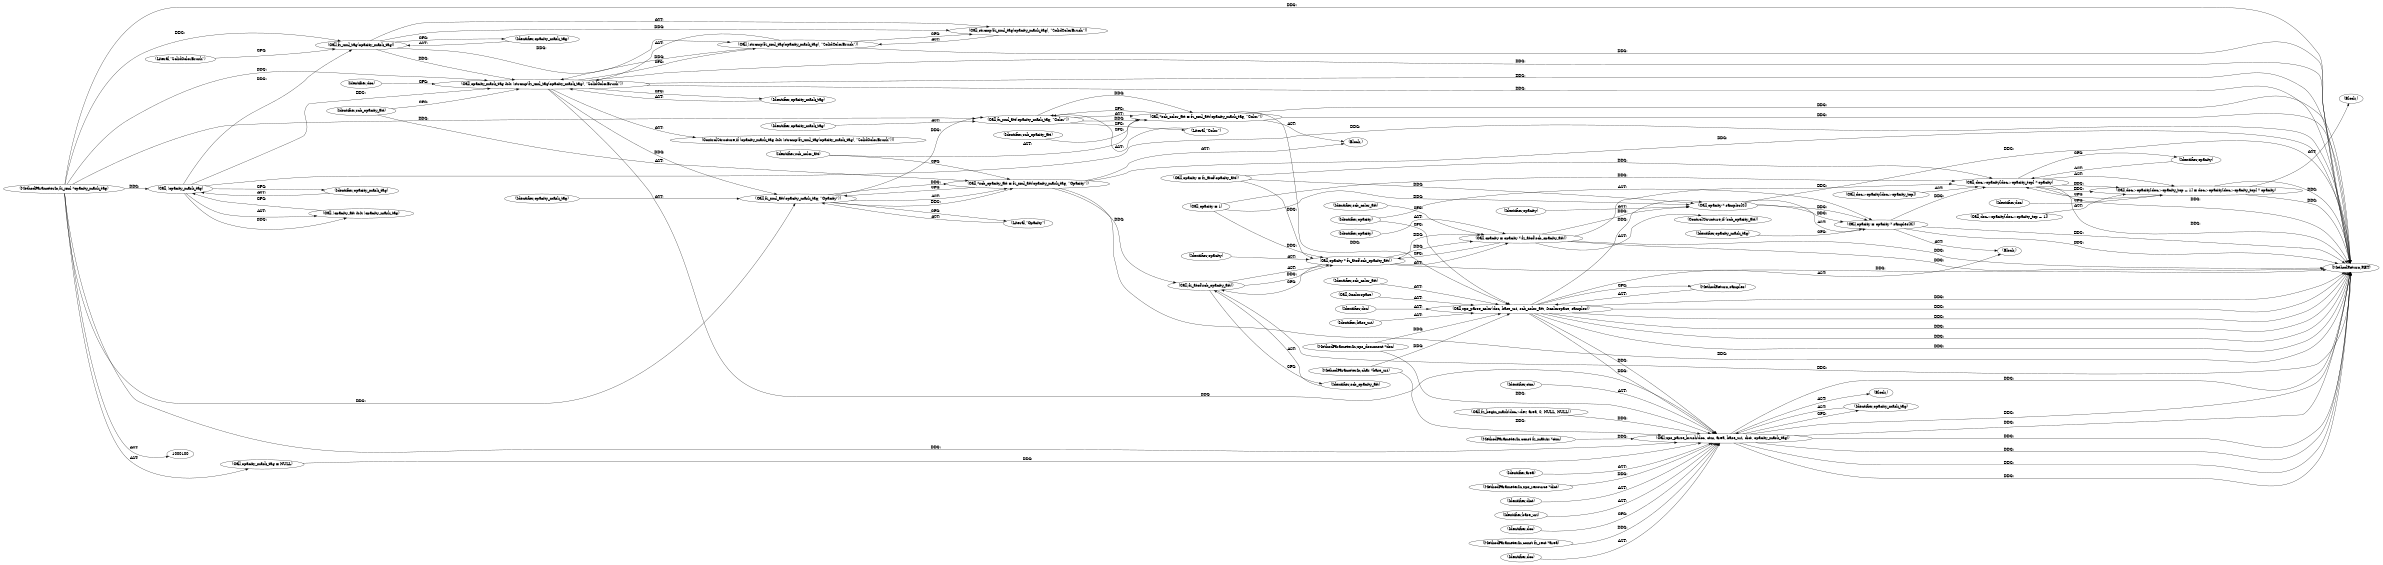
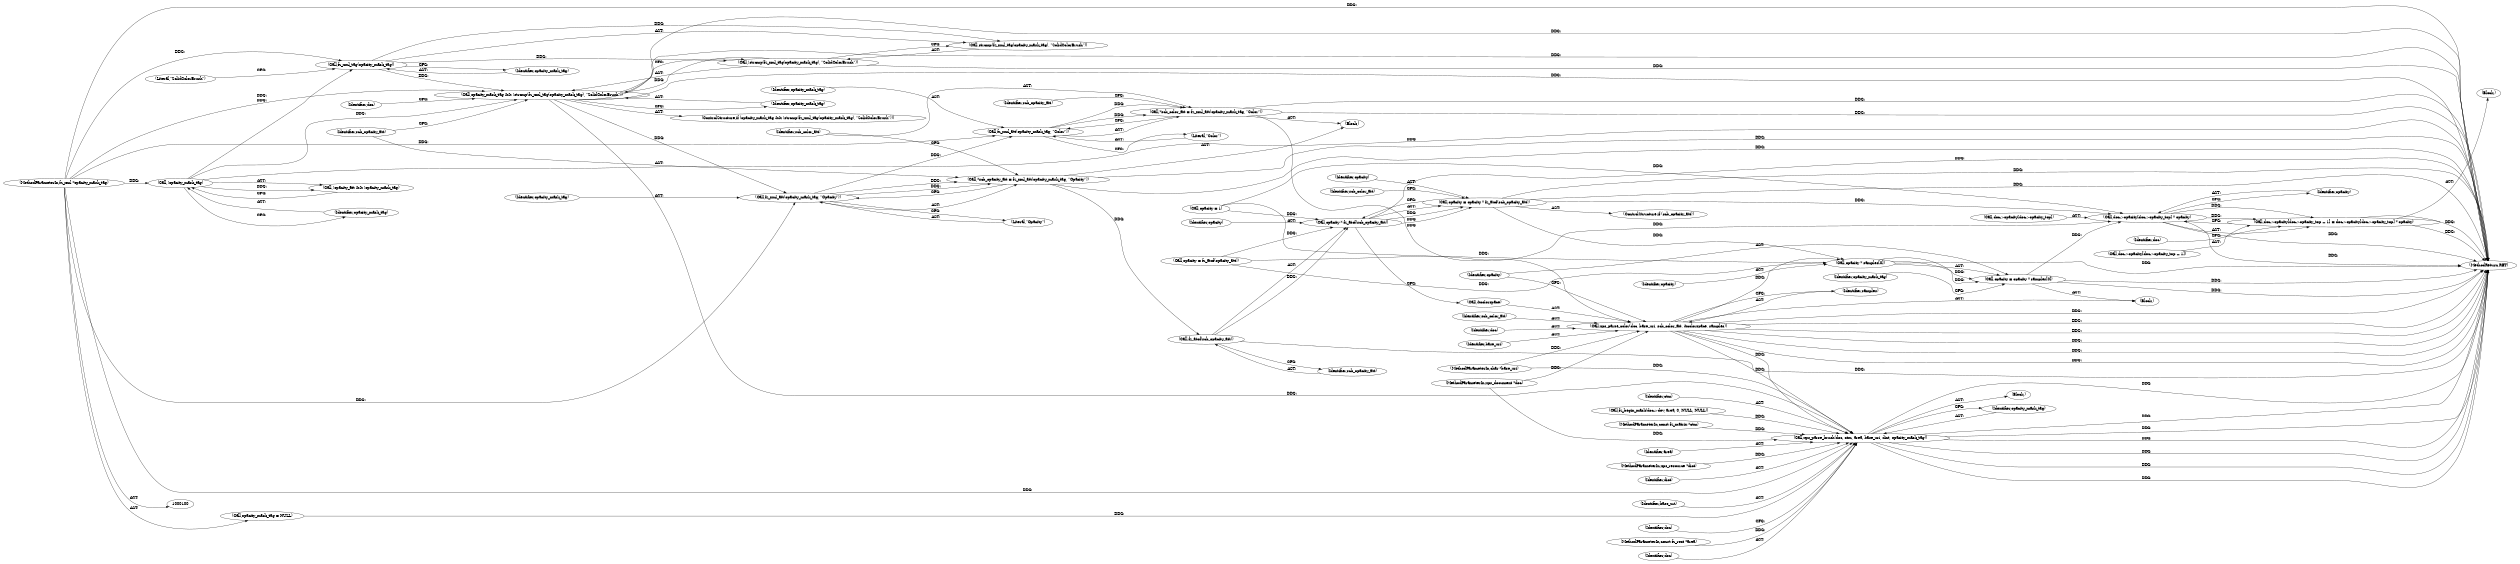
node "(MethodReturn,samples)": label "(MethodReturn,samples)" -> "(Identifier,samples)"
edge "(Call,opacity * fz_atof(scb_opacity_att))" -> "(Call,fz_atof(scb_opacity_att))": now "(Call,opacity * fz_atof(scb_opacity_att))" -> "(Call,&colorspace)"
